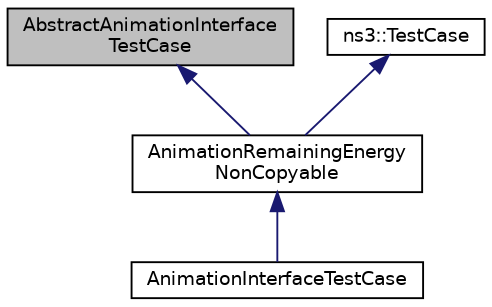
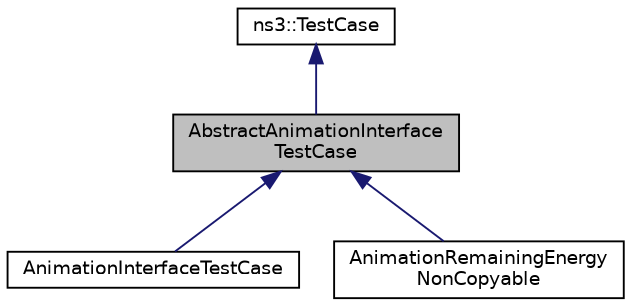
edge "AnimationRemainingEnergy NonCopyable" -> "ns3::TestCase": now "AbstractAnimationInterface TestCase" -> "ns3::TestCase"
edge "AnimationInterfaceTestCase" -> "AnimationRemainingEnergy NonCopyable": now "AnimationInterfaceTestCase" -> "AbstractAnimationInterface TestCase"
